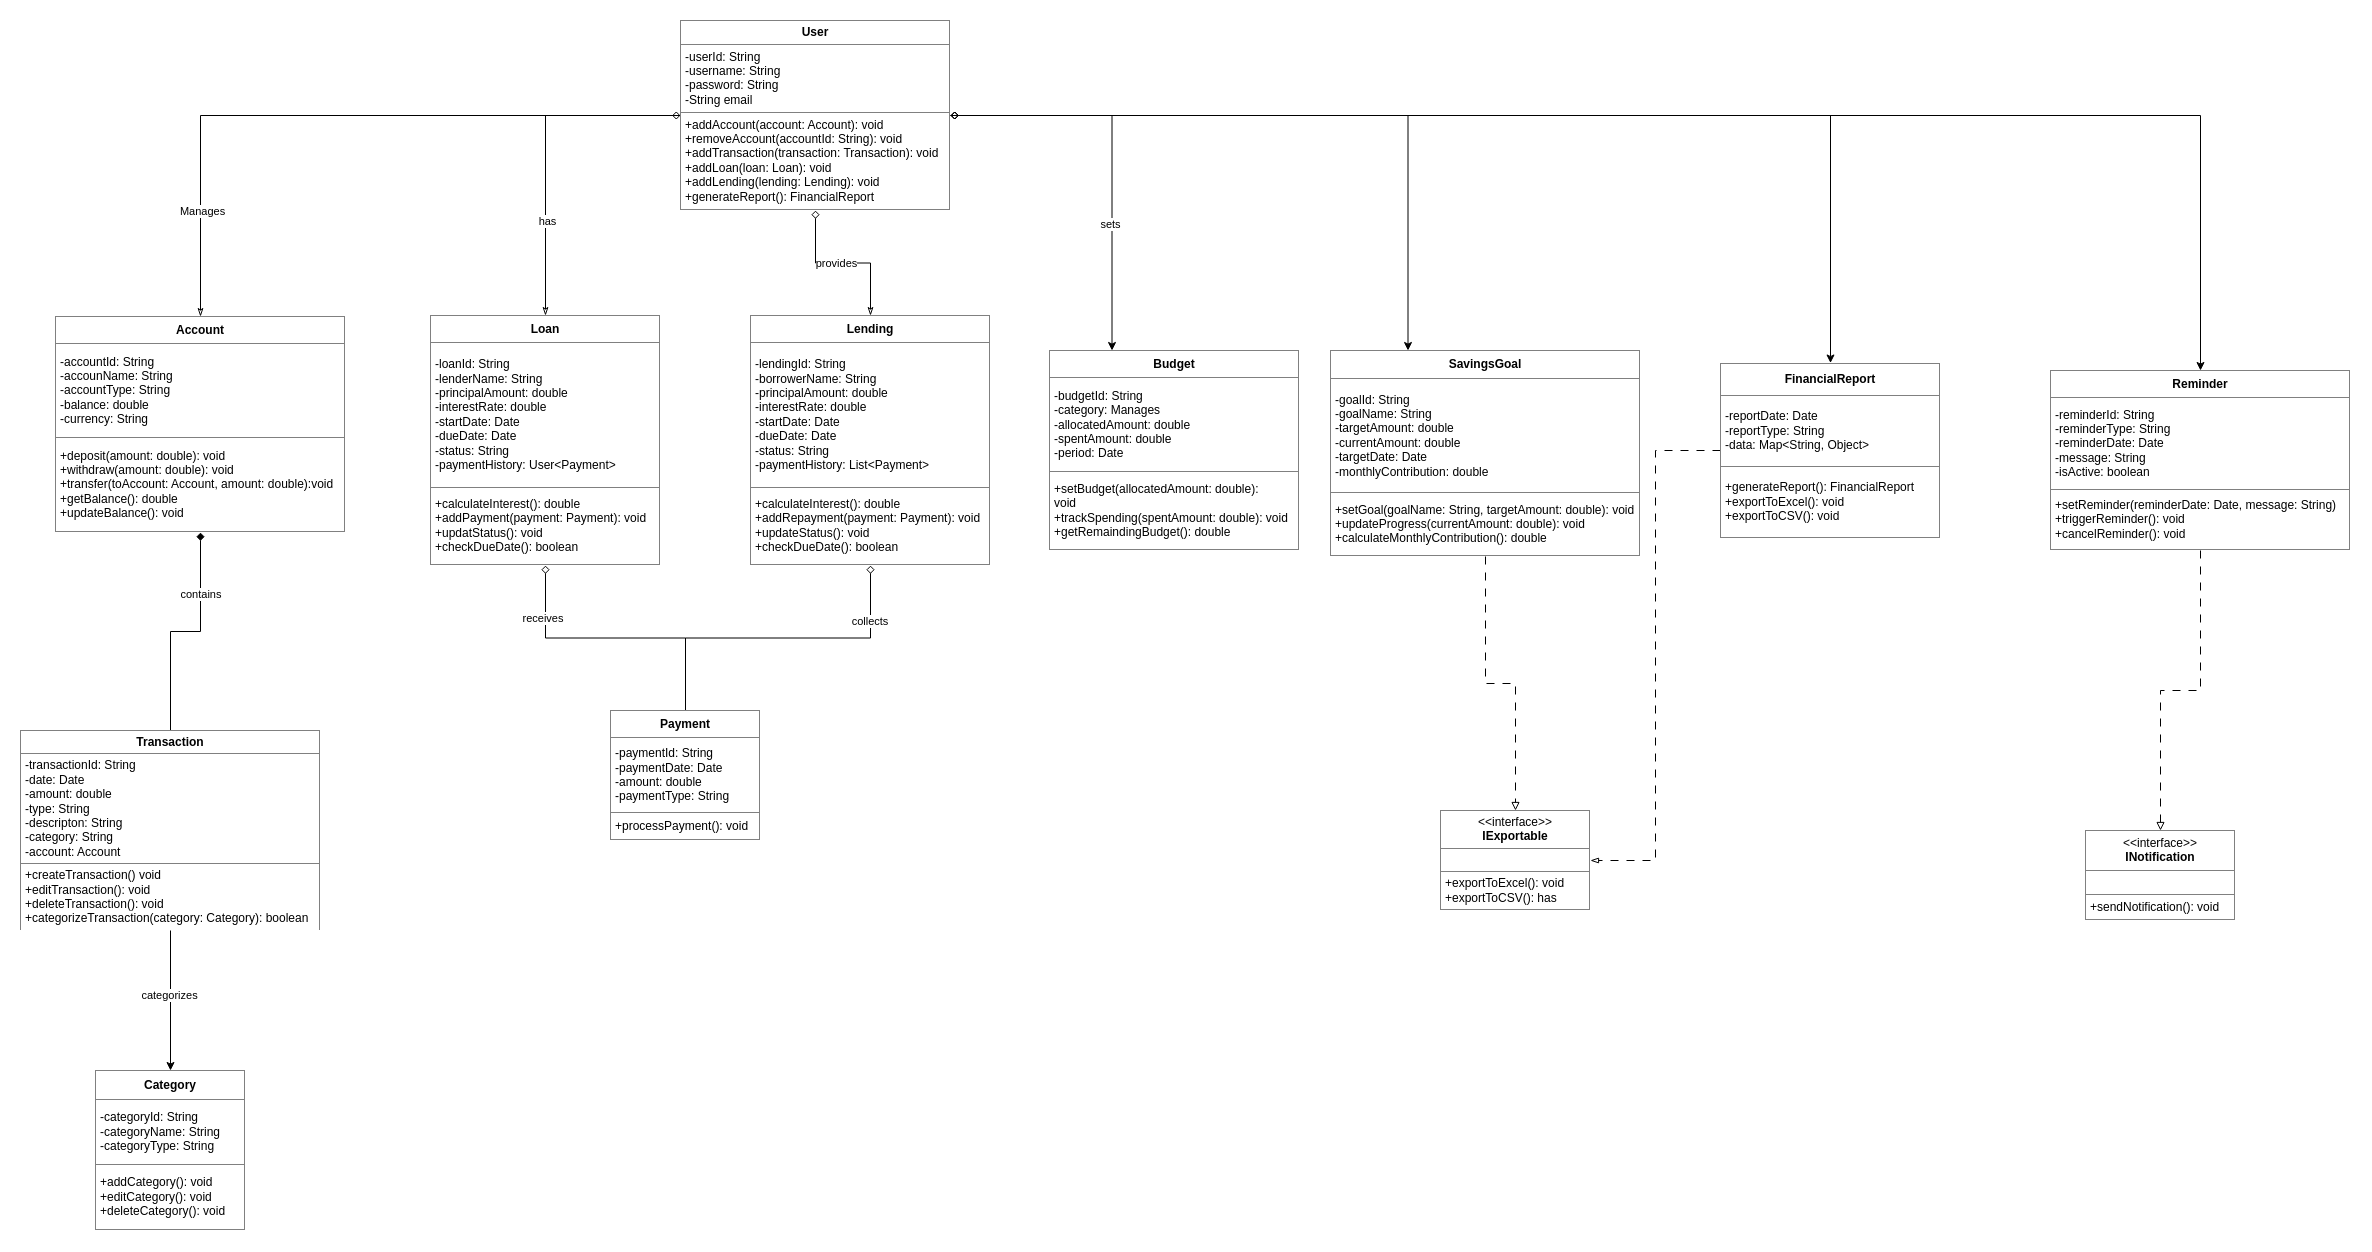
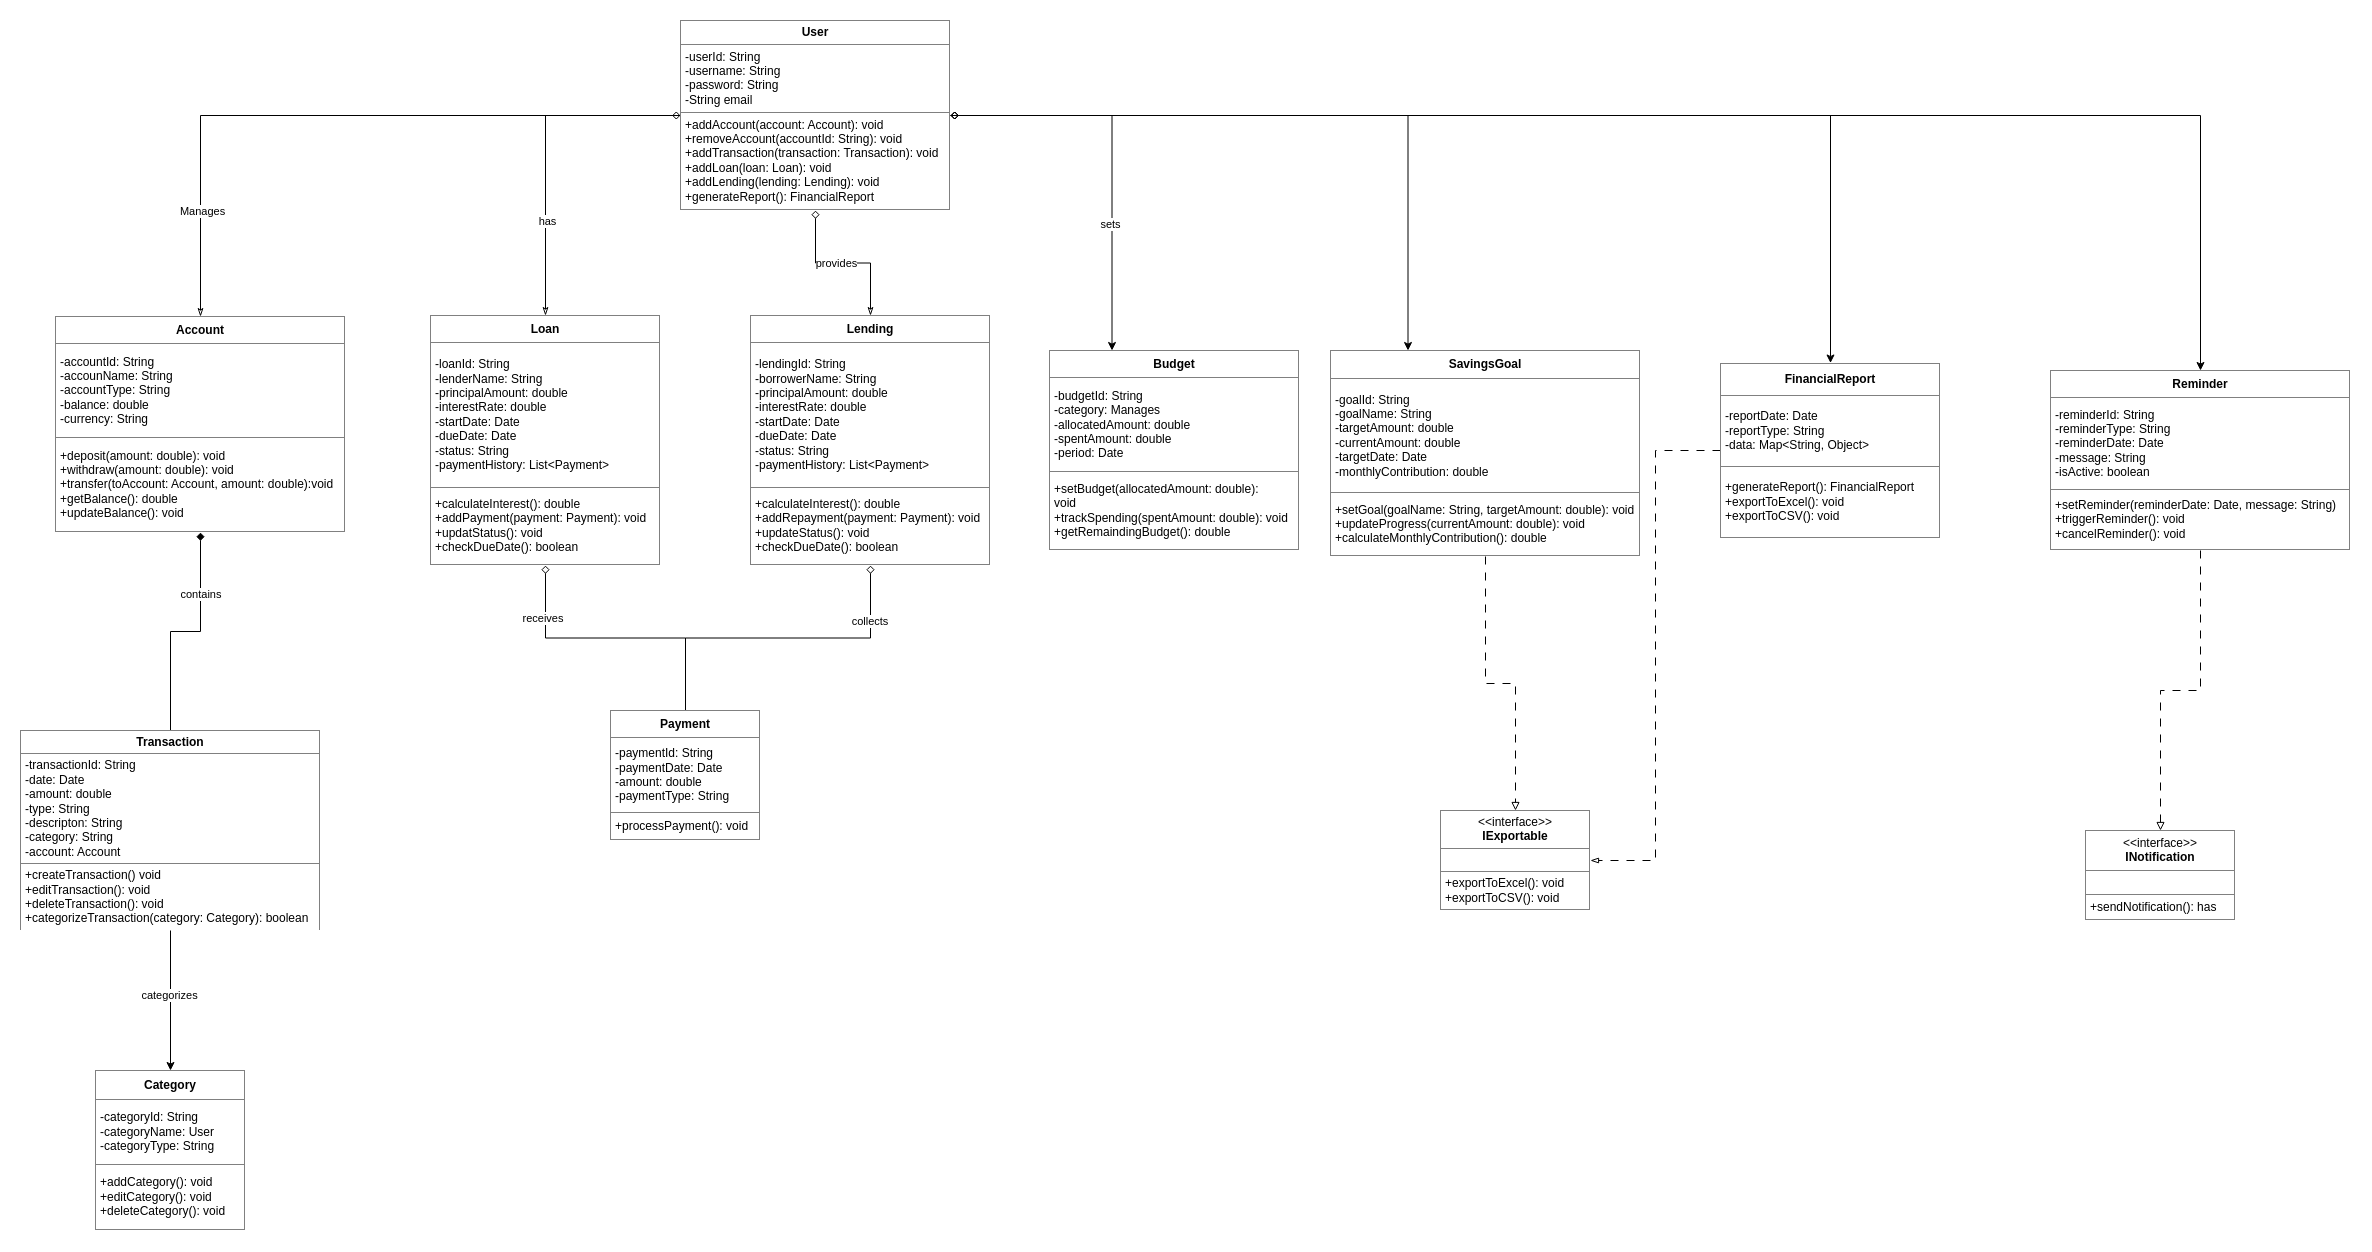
node "Loan -loanId: String -lenderName: String -principalAmount: double -interestRate: double -startDate: Date -dueDate: Date -status: String -paymentHistory: User<Payment> +calculateInterest(): double +addPayment(payment: Payment): void +updatStatus(): void +checkDueDate(): boolean": label "Loan -loanId: String -lenderName: String -principalAmount: double -interestRate: double -startDate: Date -dueDate: Date -status: String -paymentHistory: User<Payment> +calculateInterest(): double +addPayment(payment: Payment): void +updatStatus(): void +checkDueDate(): boolean" -> "Loan -loanId: String -lenderName: String -principalAmount: double -interestRate: double -startDate: Date -dueDate: Date -status: String -paymentHistory: List<Payment> +calculateInterest(): double +addPayment(payment: Payment): void +updatStatus(): void +checkDueDate(): boolean"
node "<<interface>> IExportable +exportToExcel(): void +exportToCSV(): has": label "<<interface>> IExportable +exportToExcel(): void +exportToCSV(): has" -> "<<interface>> IExportable +exportToExcel(): void +exportToCSV(): void"
node "<<interface>> INotification +sendNotification(): void": label "<<interface>> INotification +sendNotification(): void" -> "<<interface>> INotification +sendNotification(): has"
node "Category -categoryId: String -categoryName: String -categoryType: String +addCategory(): void +editCategory(): void +deleteCategory(): void": label "Category -categoryId: String -categoryName: String -categoryType: String +addCategory(): void +editCategory(): void +deleteCategory(): void" -> "Category -categoryId: String -categoryName: User -categoryType: String +addCategory(): void +editCategory(): void +deleteCategory(): void"
